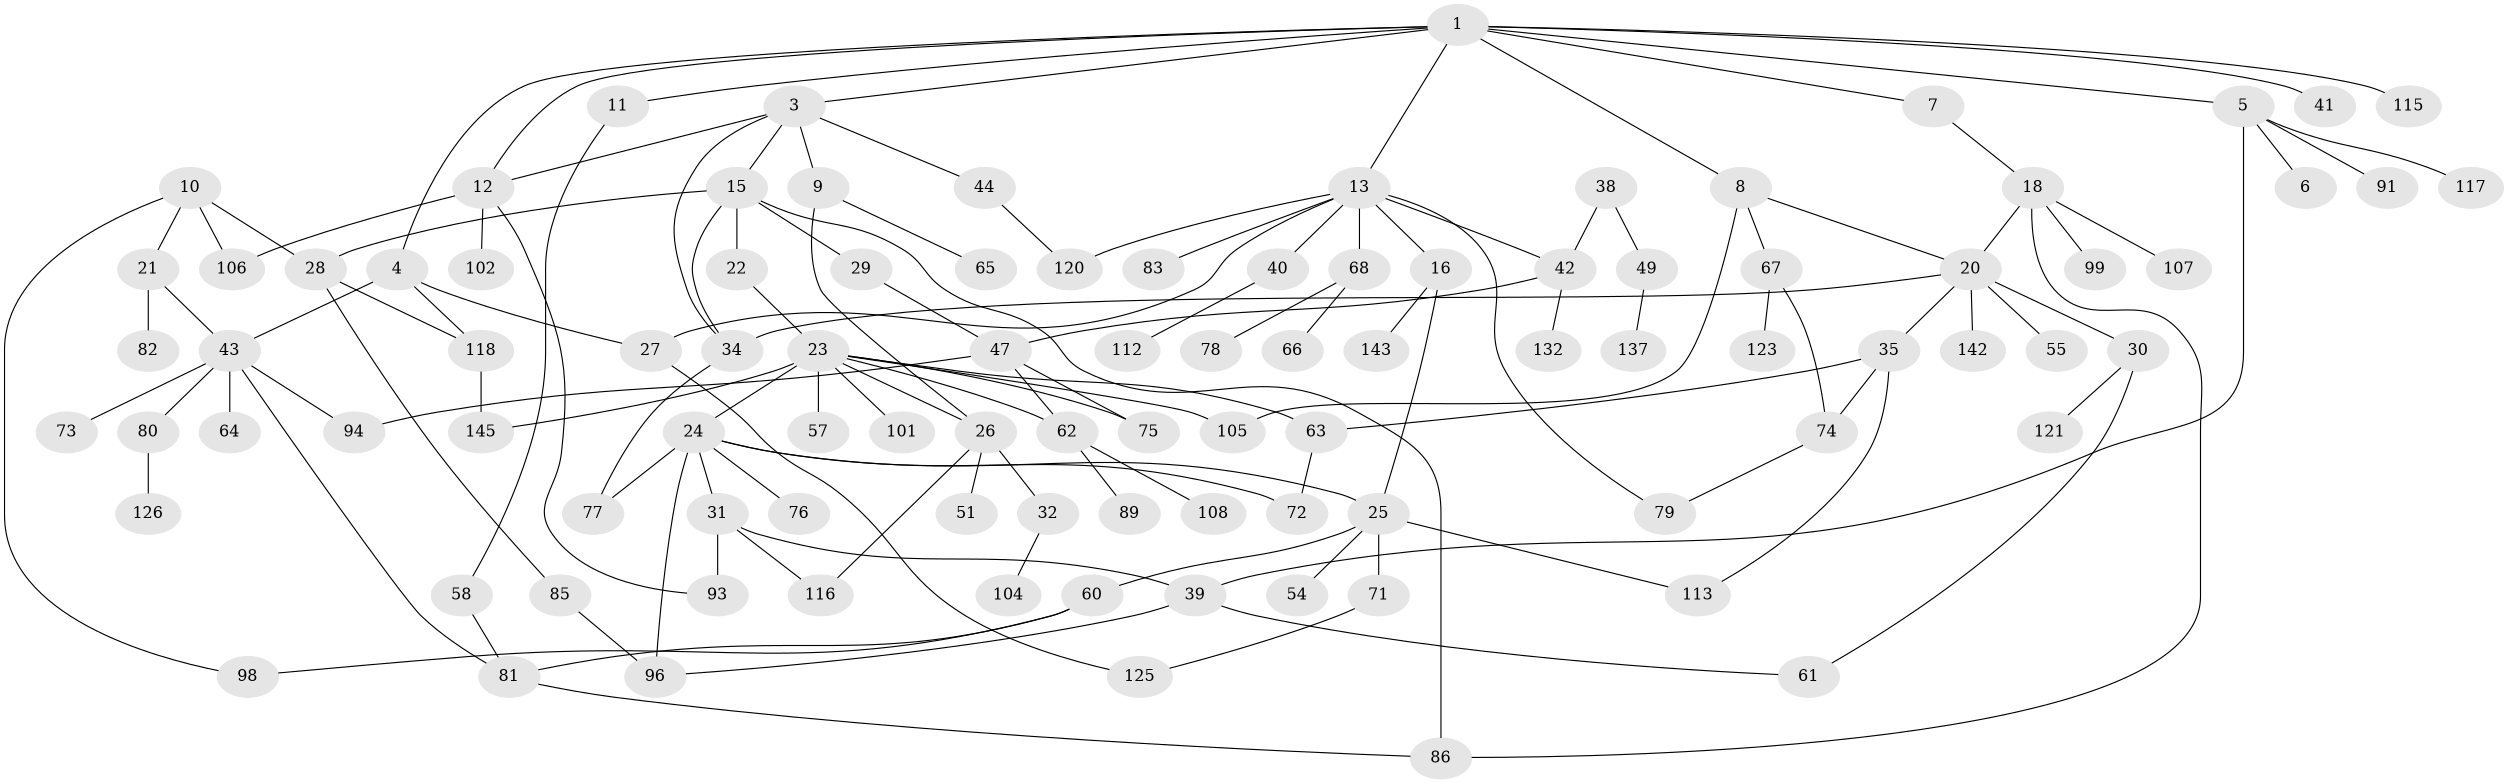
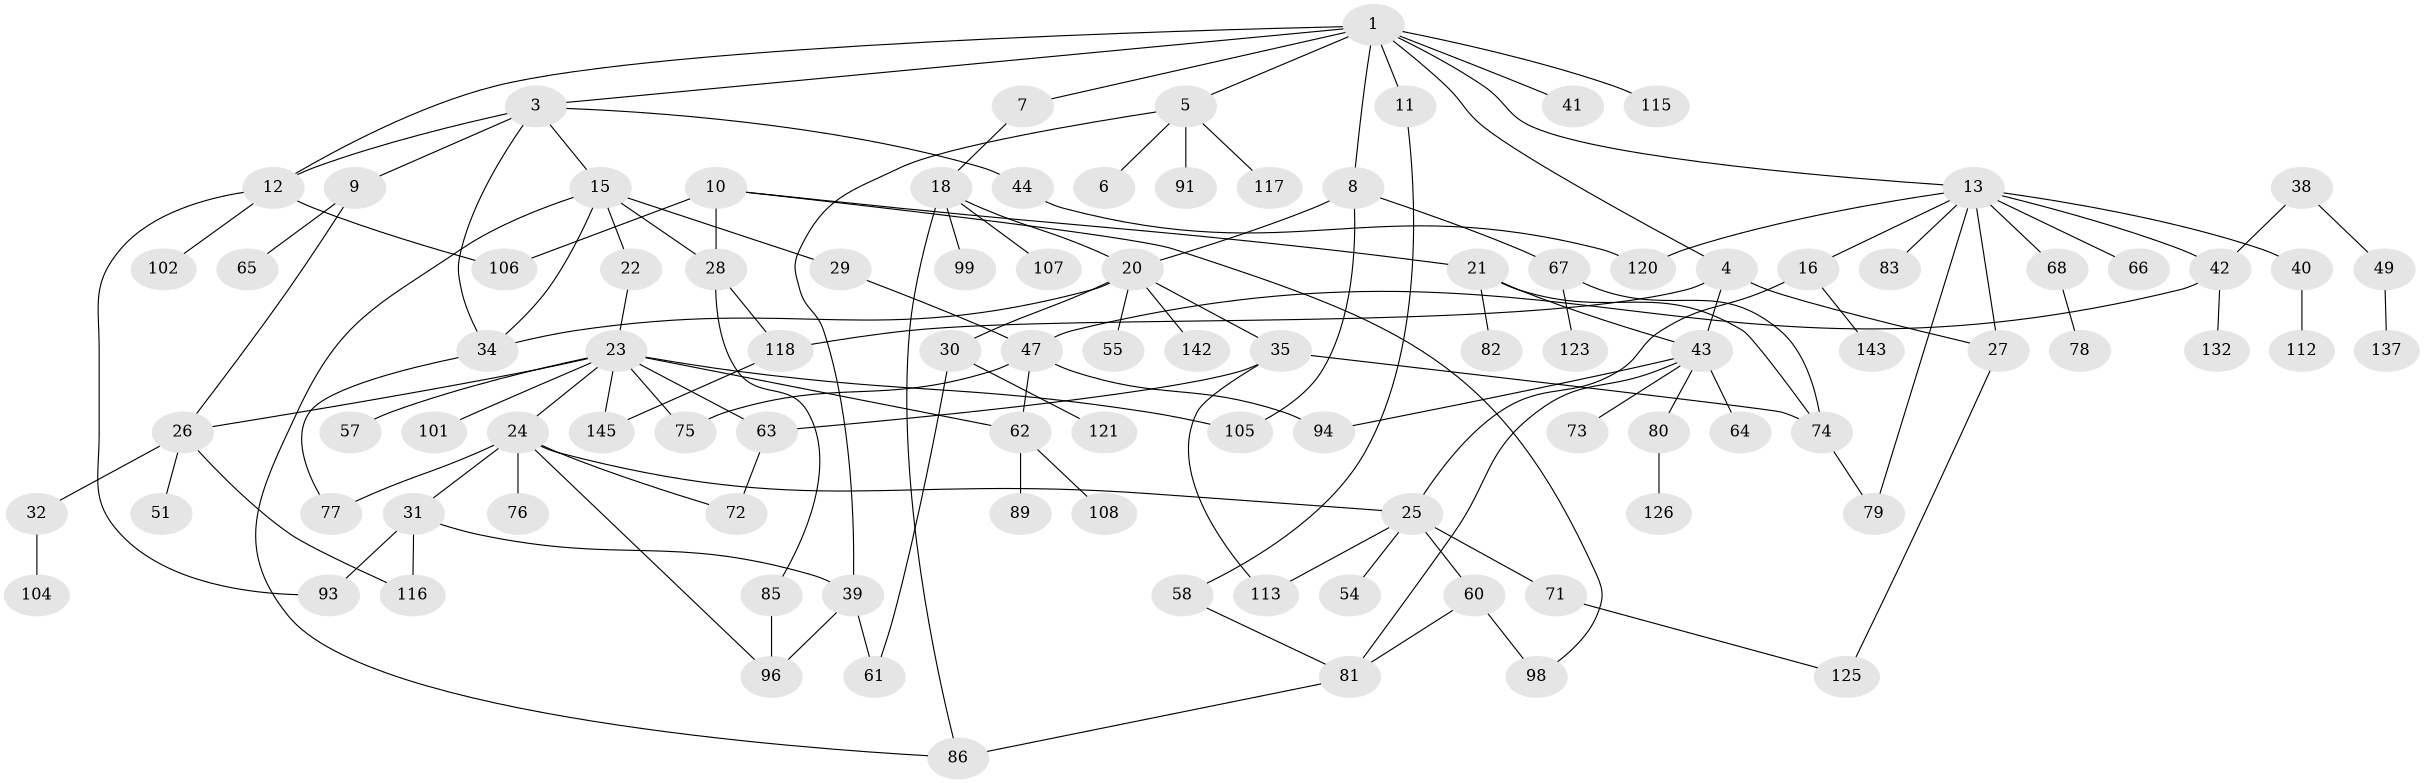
edge "68" -- "66": now "13" -- "66"
edge "21" -- "74": added
